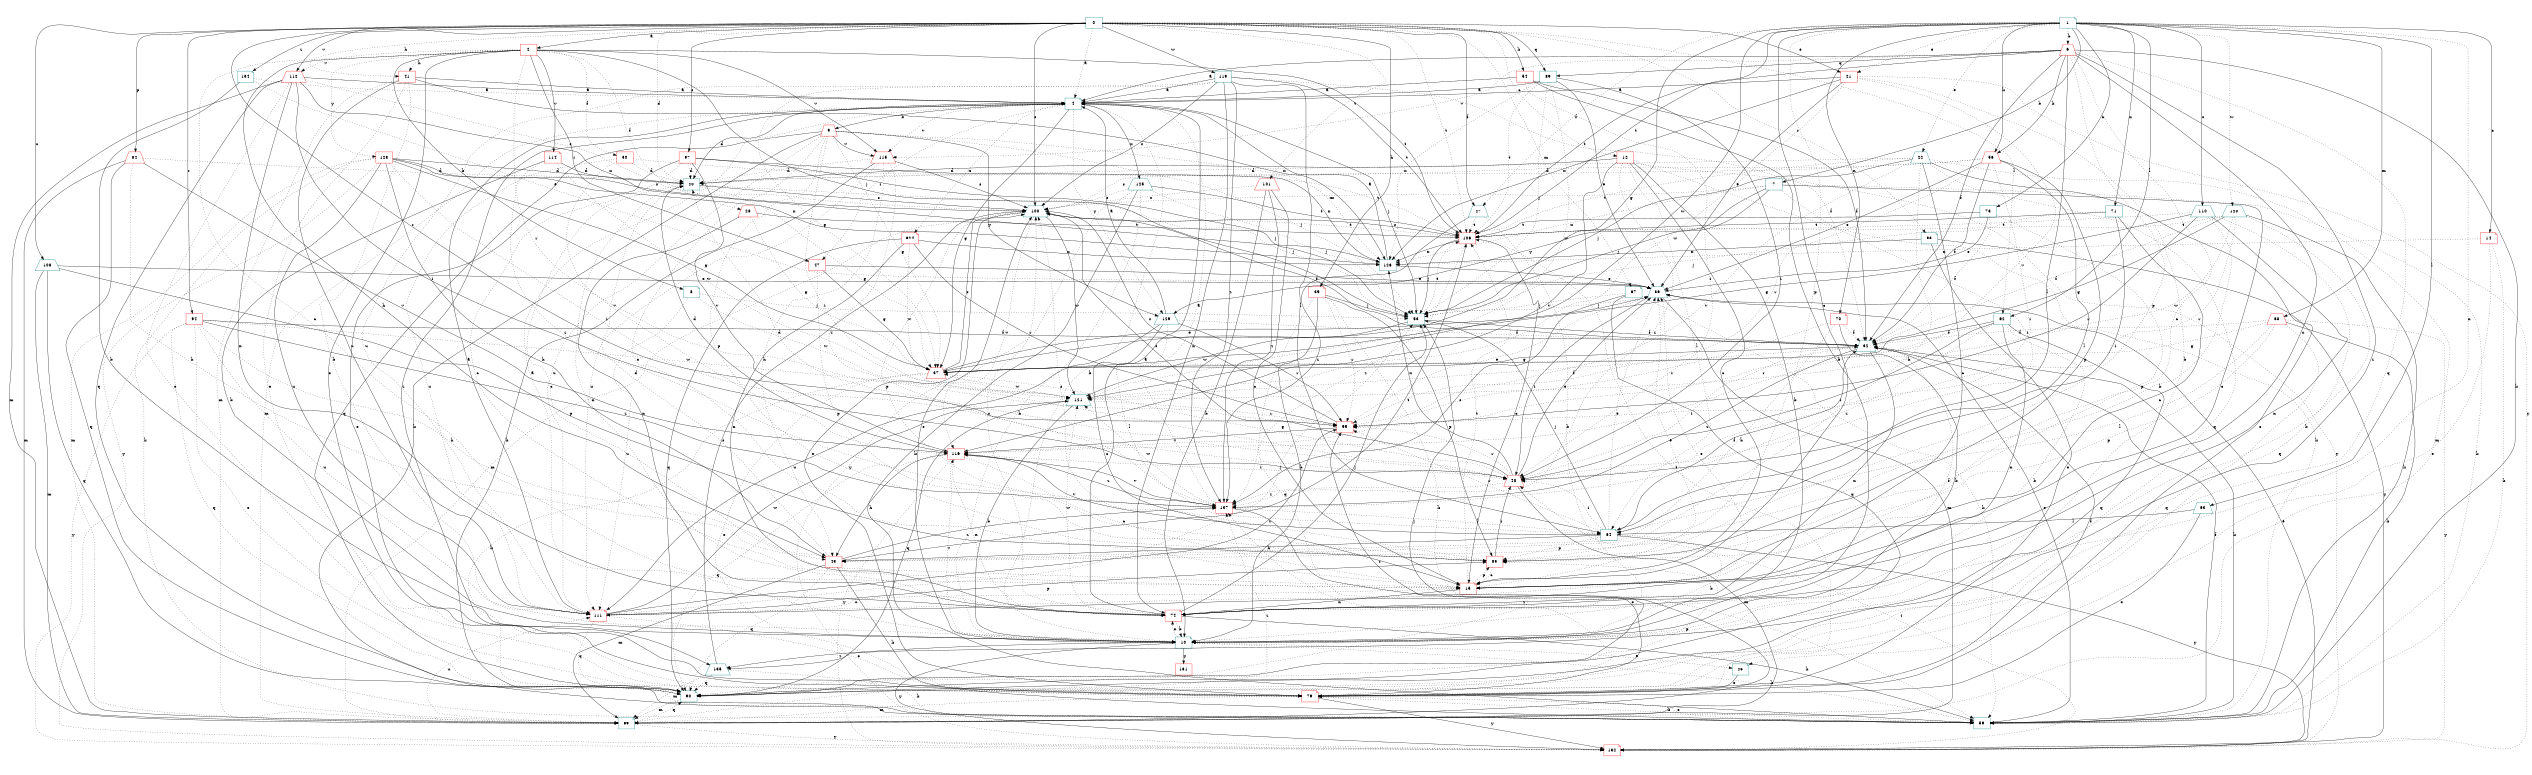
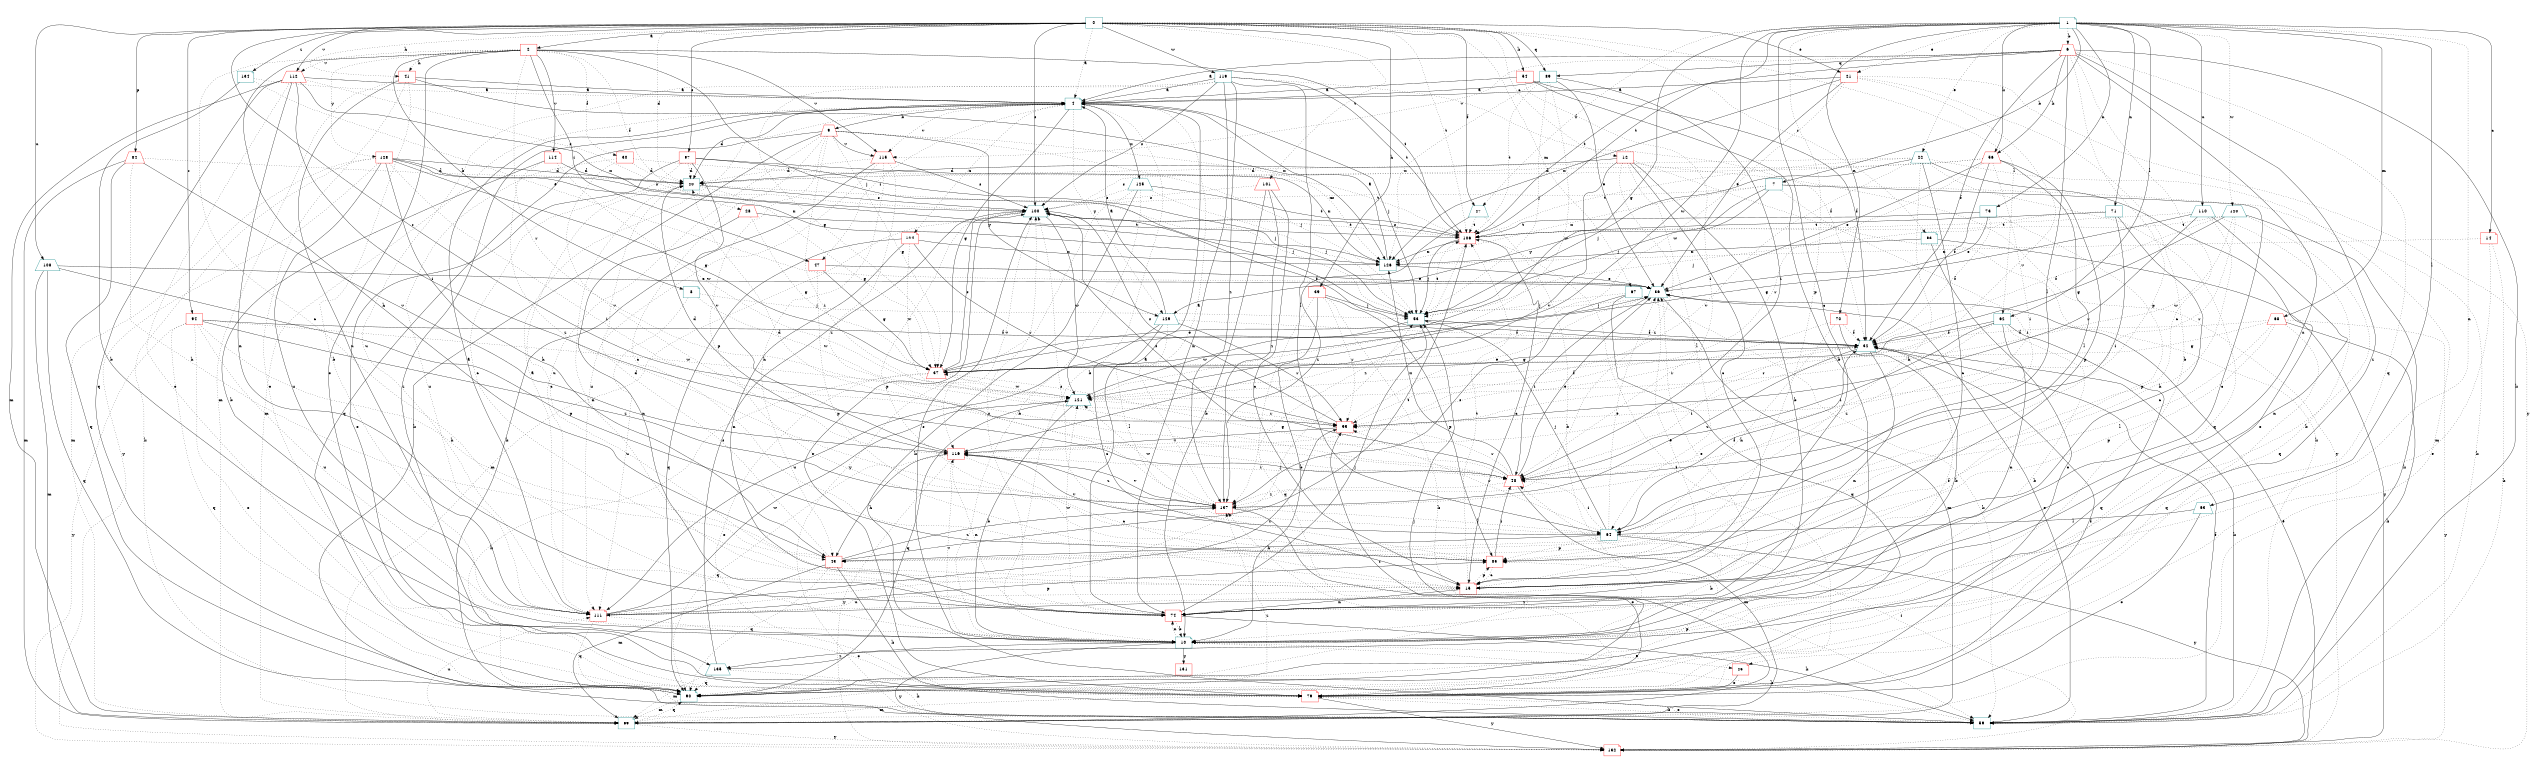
node "624": label "624" -> "124"
node "25": color teal -> red
